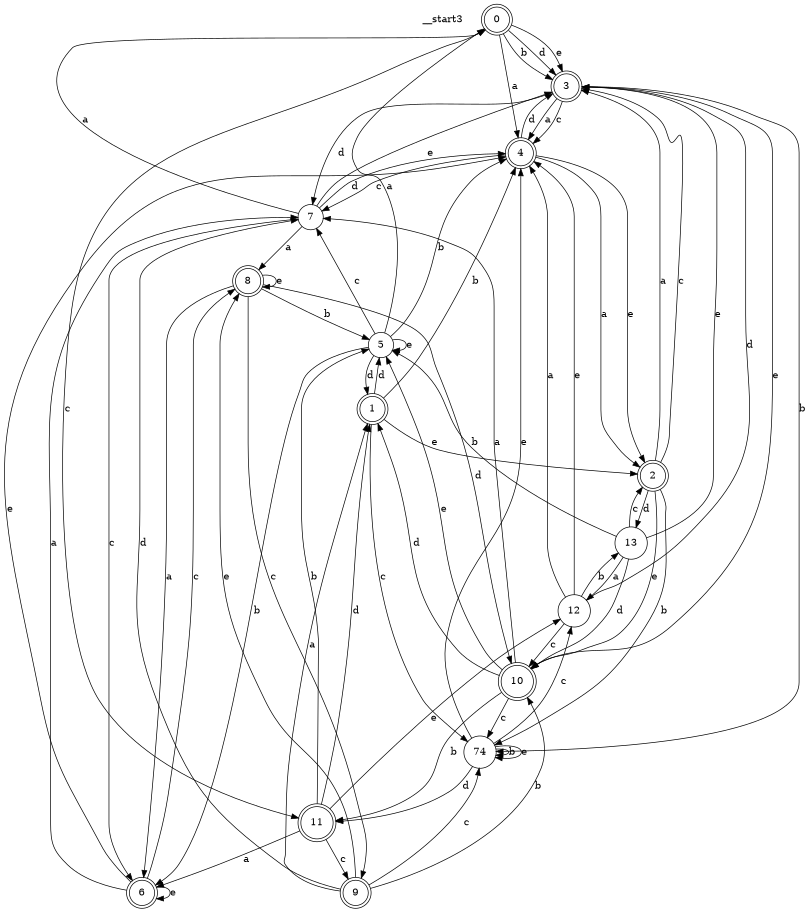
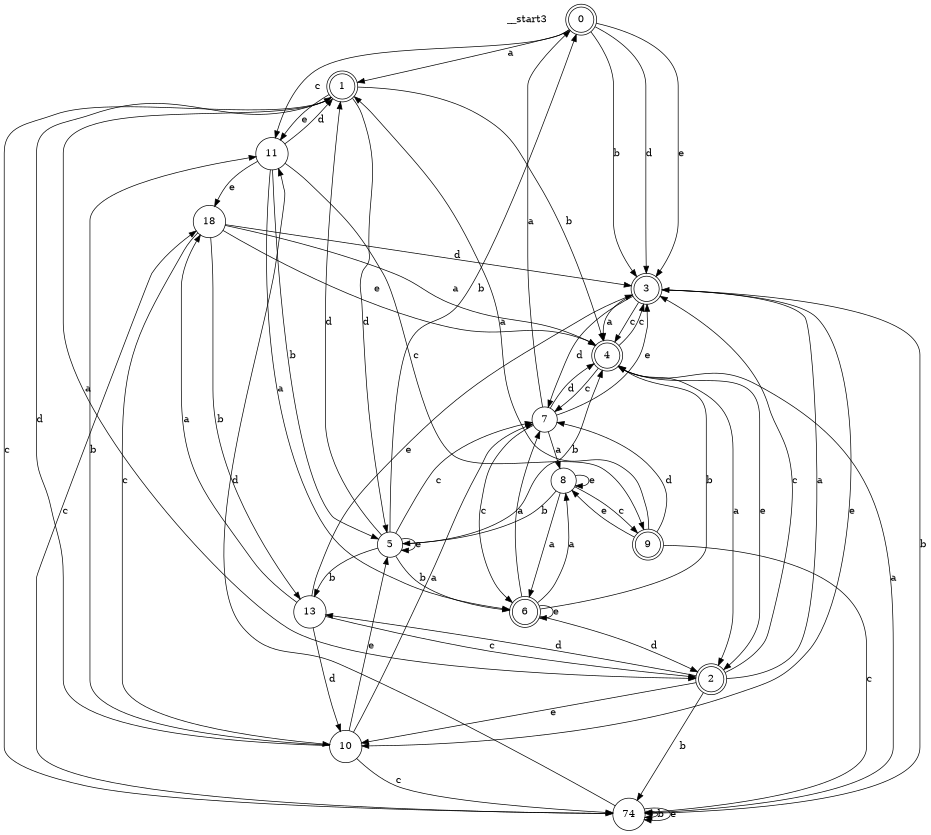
edge "0" -> "4": now "0" -> "1"
edge "1" -> "11": added, label "e"
edge "4" -> "3": label "d" -> "c"
edge "5" -> "0": label "a" -> "b"
node "8": shape doublecircle -> circle
edge "8" -> "10": removed, label "d"
edge "1" -> "2": label "e" -> "a"
edge "74" -> "4": label "e" -> "a"
edge "13" -> "5": reversed
edge "6" -> "4": label "e" -> "b"
edge "6" -> "8": label "c" -> "a"
node "12": label "12" -> "18"
edge "6" -> "2": added, label "d"
node "10": shape doublecircle -> circle
node "11": shape doublecircle -> circle
edge "9" -> "10": removed, label "b"
